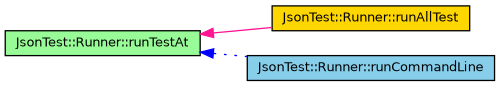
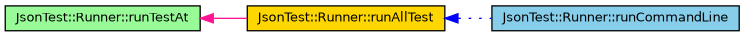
edge "JsonTest::Runner::runCommandLine" -> "JsonTest::Runner::runTestAt": now "JsonTest::Runner::runCommandLine" -> "JsonTest::Runner::runAllTest"
